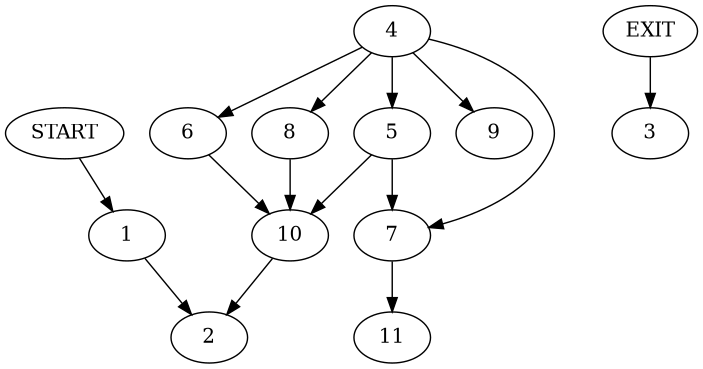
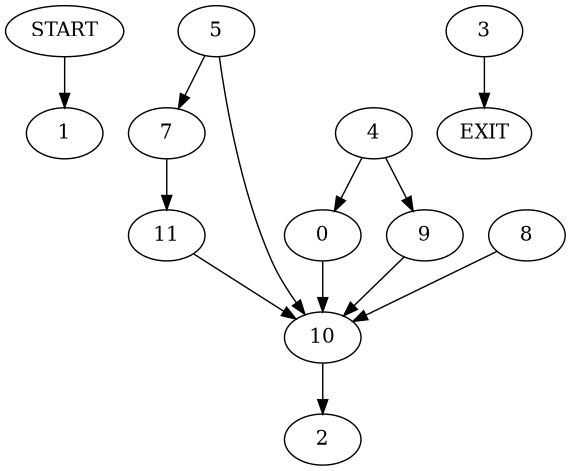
edge "4" -> "5": removed
edge "EXIT" -> "3": reversed
edge "4" -> "8": removed
edge "4" -> "7": removed
node "6": label "6" -> "0"
edge "1" -> "2": removed
edge "9" -> "10": added
edge "11" -> "10": added
